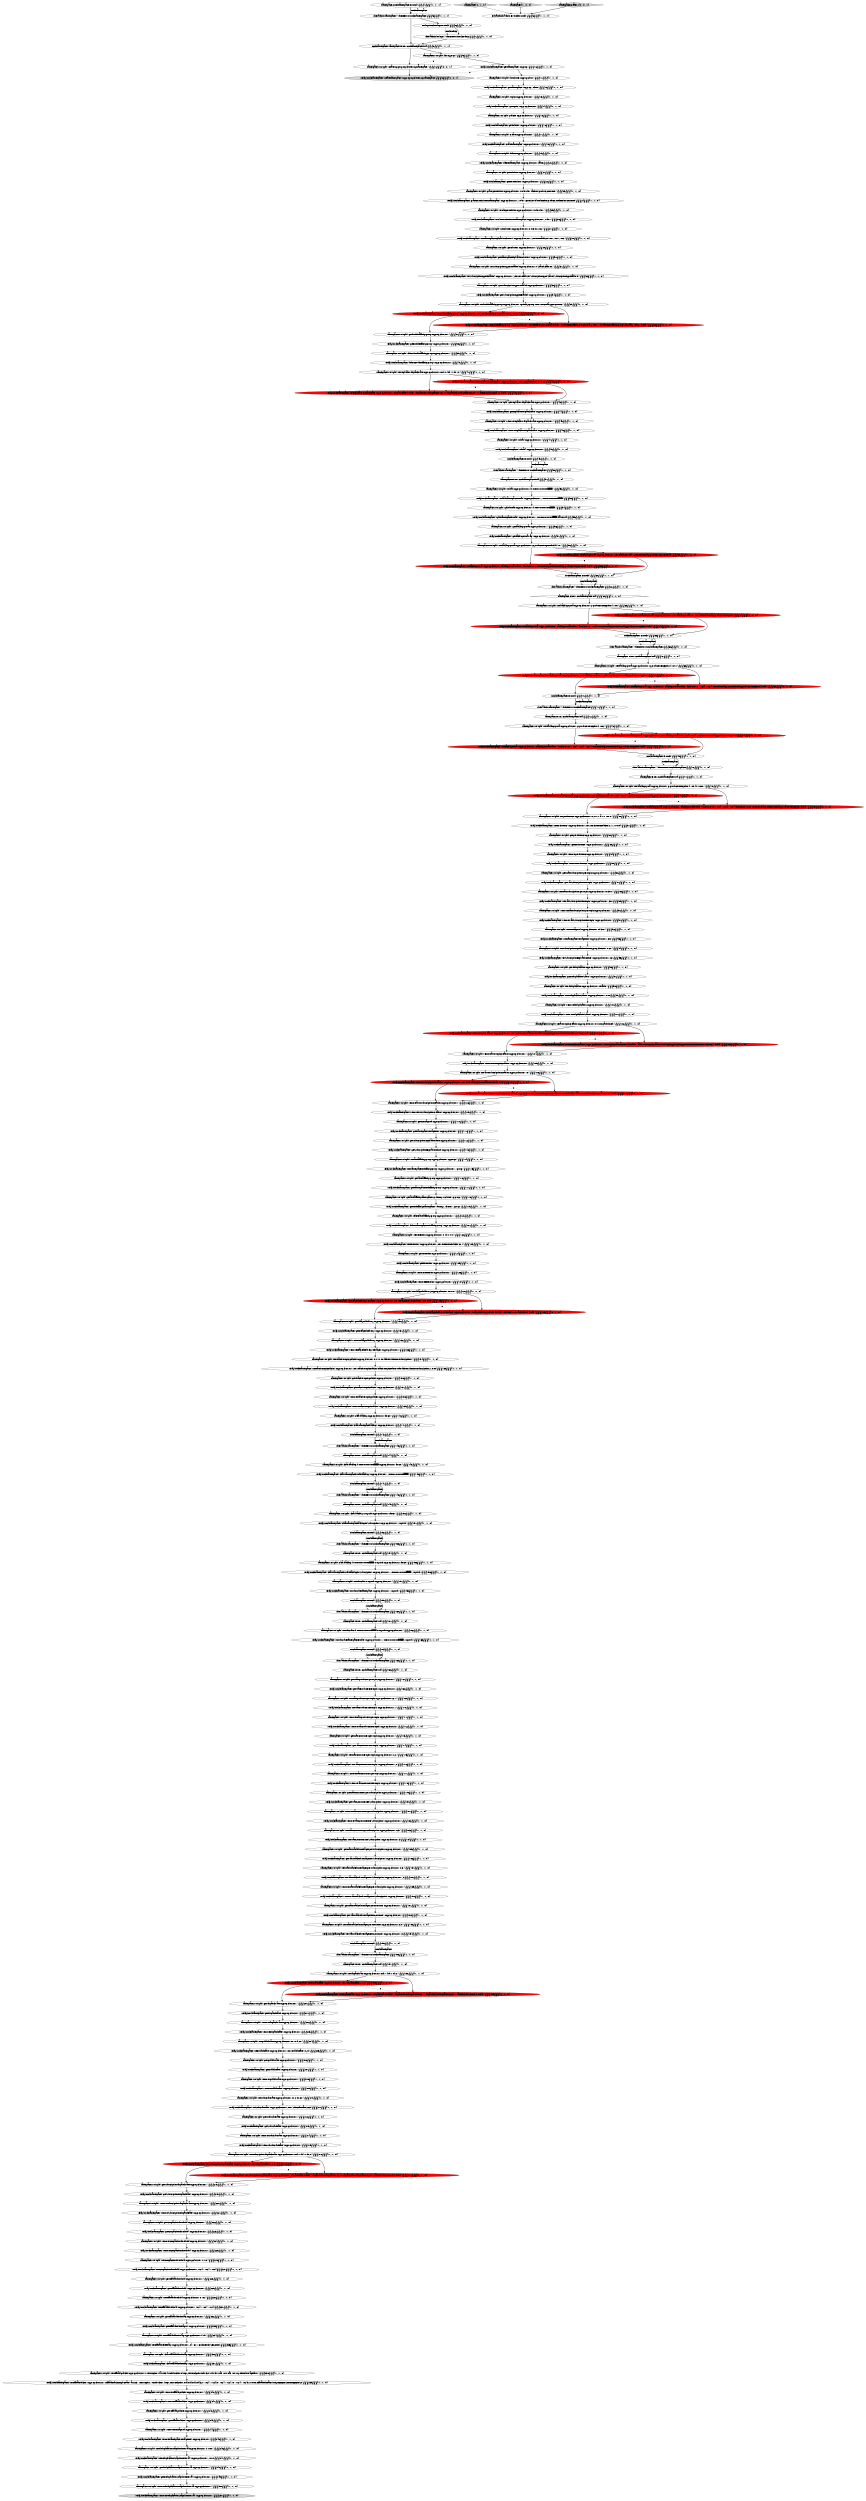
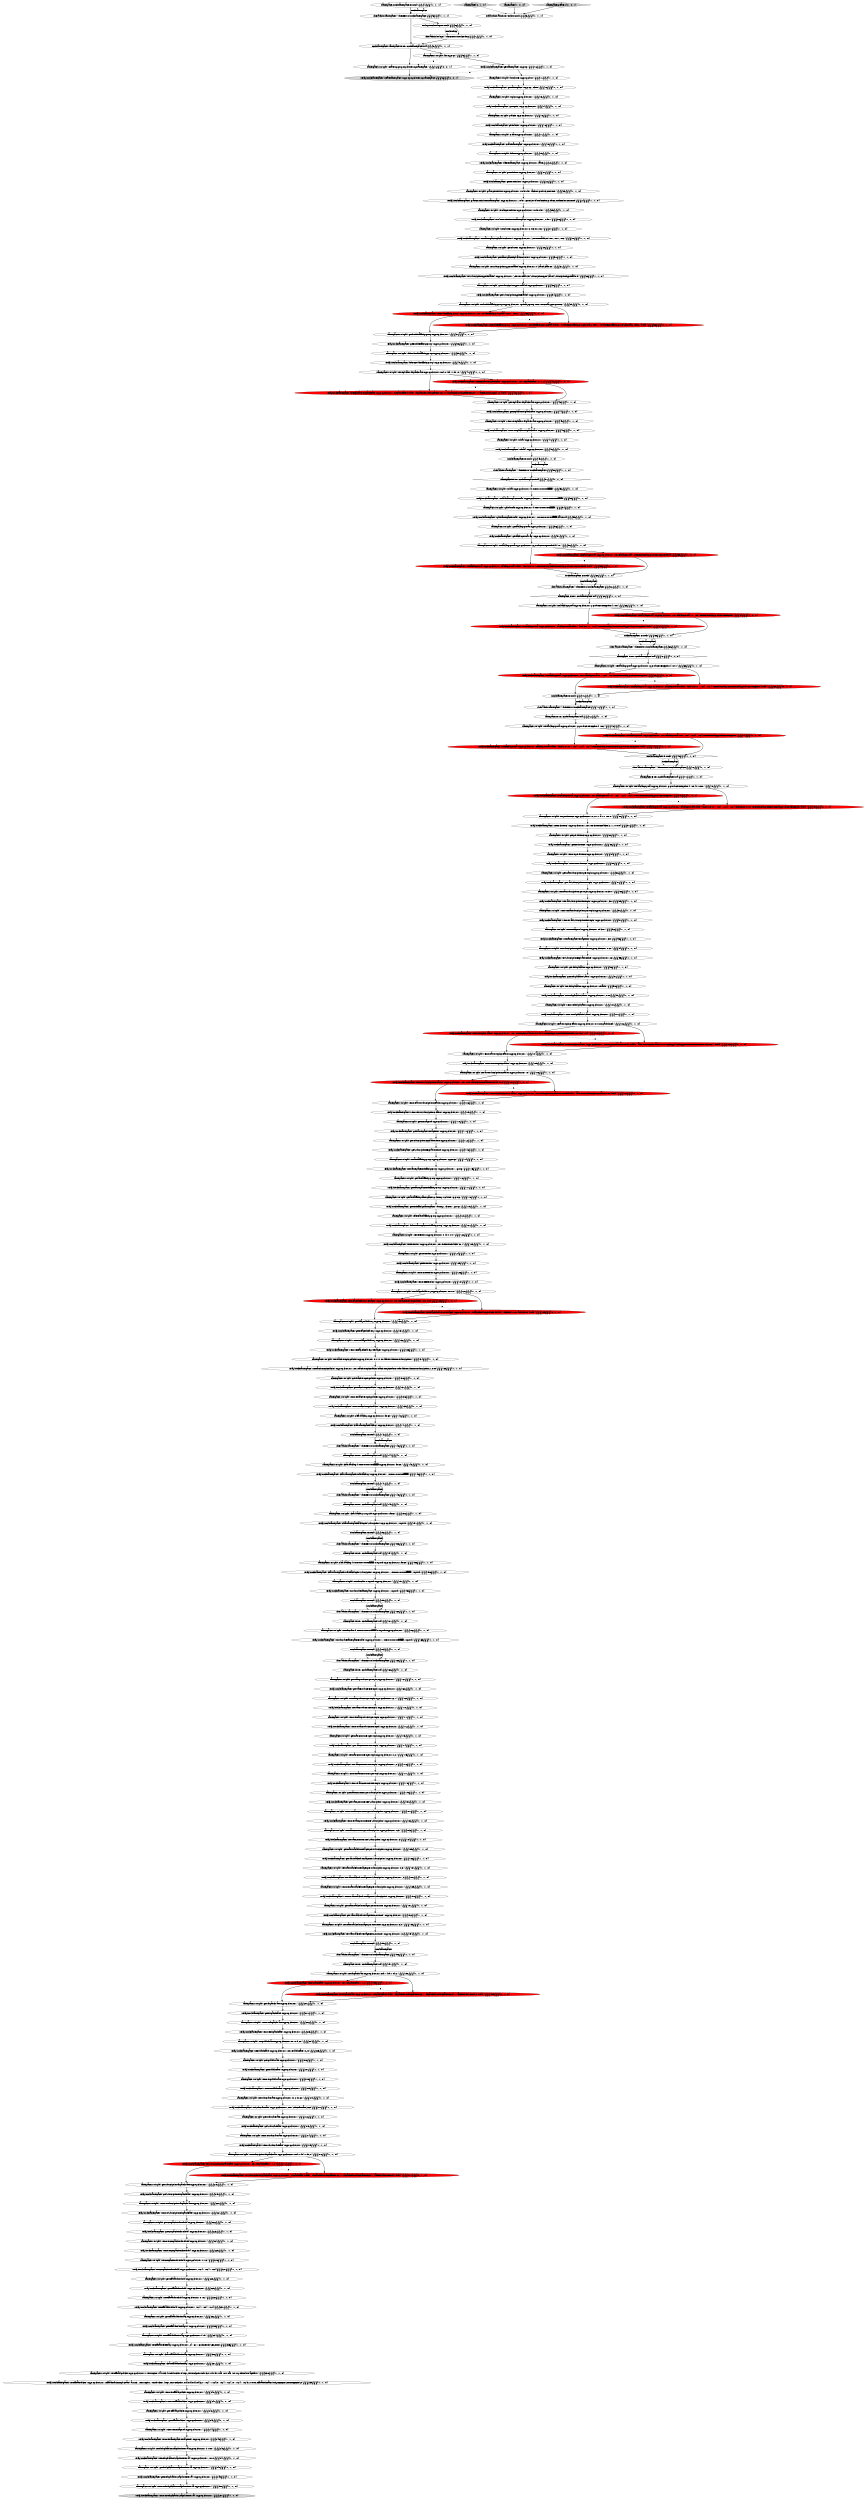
node "namespaces['1', '0', '0']": shape diamond -> ellipse
node "namespaces = new CmdNamespaces(null)@@@51@@@['1', '1', '0']": shape ellipse -> diamond
node "namespaces = new CmdNamespaces(null)@@@67@@@['1', '1', '0']": shape ellipse -> diamond
node "mockNamespaces = mock()@@@75@@@['1', '1', '0']": shape ellipse -> diamond
